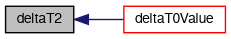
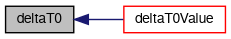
node "deltaT2": label "deltaT2" -> "deltaT0"
